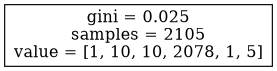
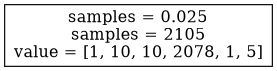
node "gini = 0.025 samples = 2105 value = [1, 10, 10, 2078, 1, 5]": label "gini = 0.025 samples = 2105 value = [1, 10, 10, 2078, 1, 5]" -> "samples = 0.025 samples = 2105 value = [1, 10, 10, 2078, 1, 5]"
